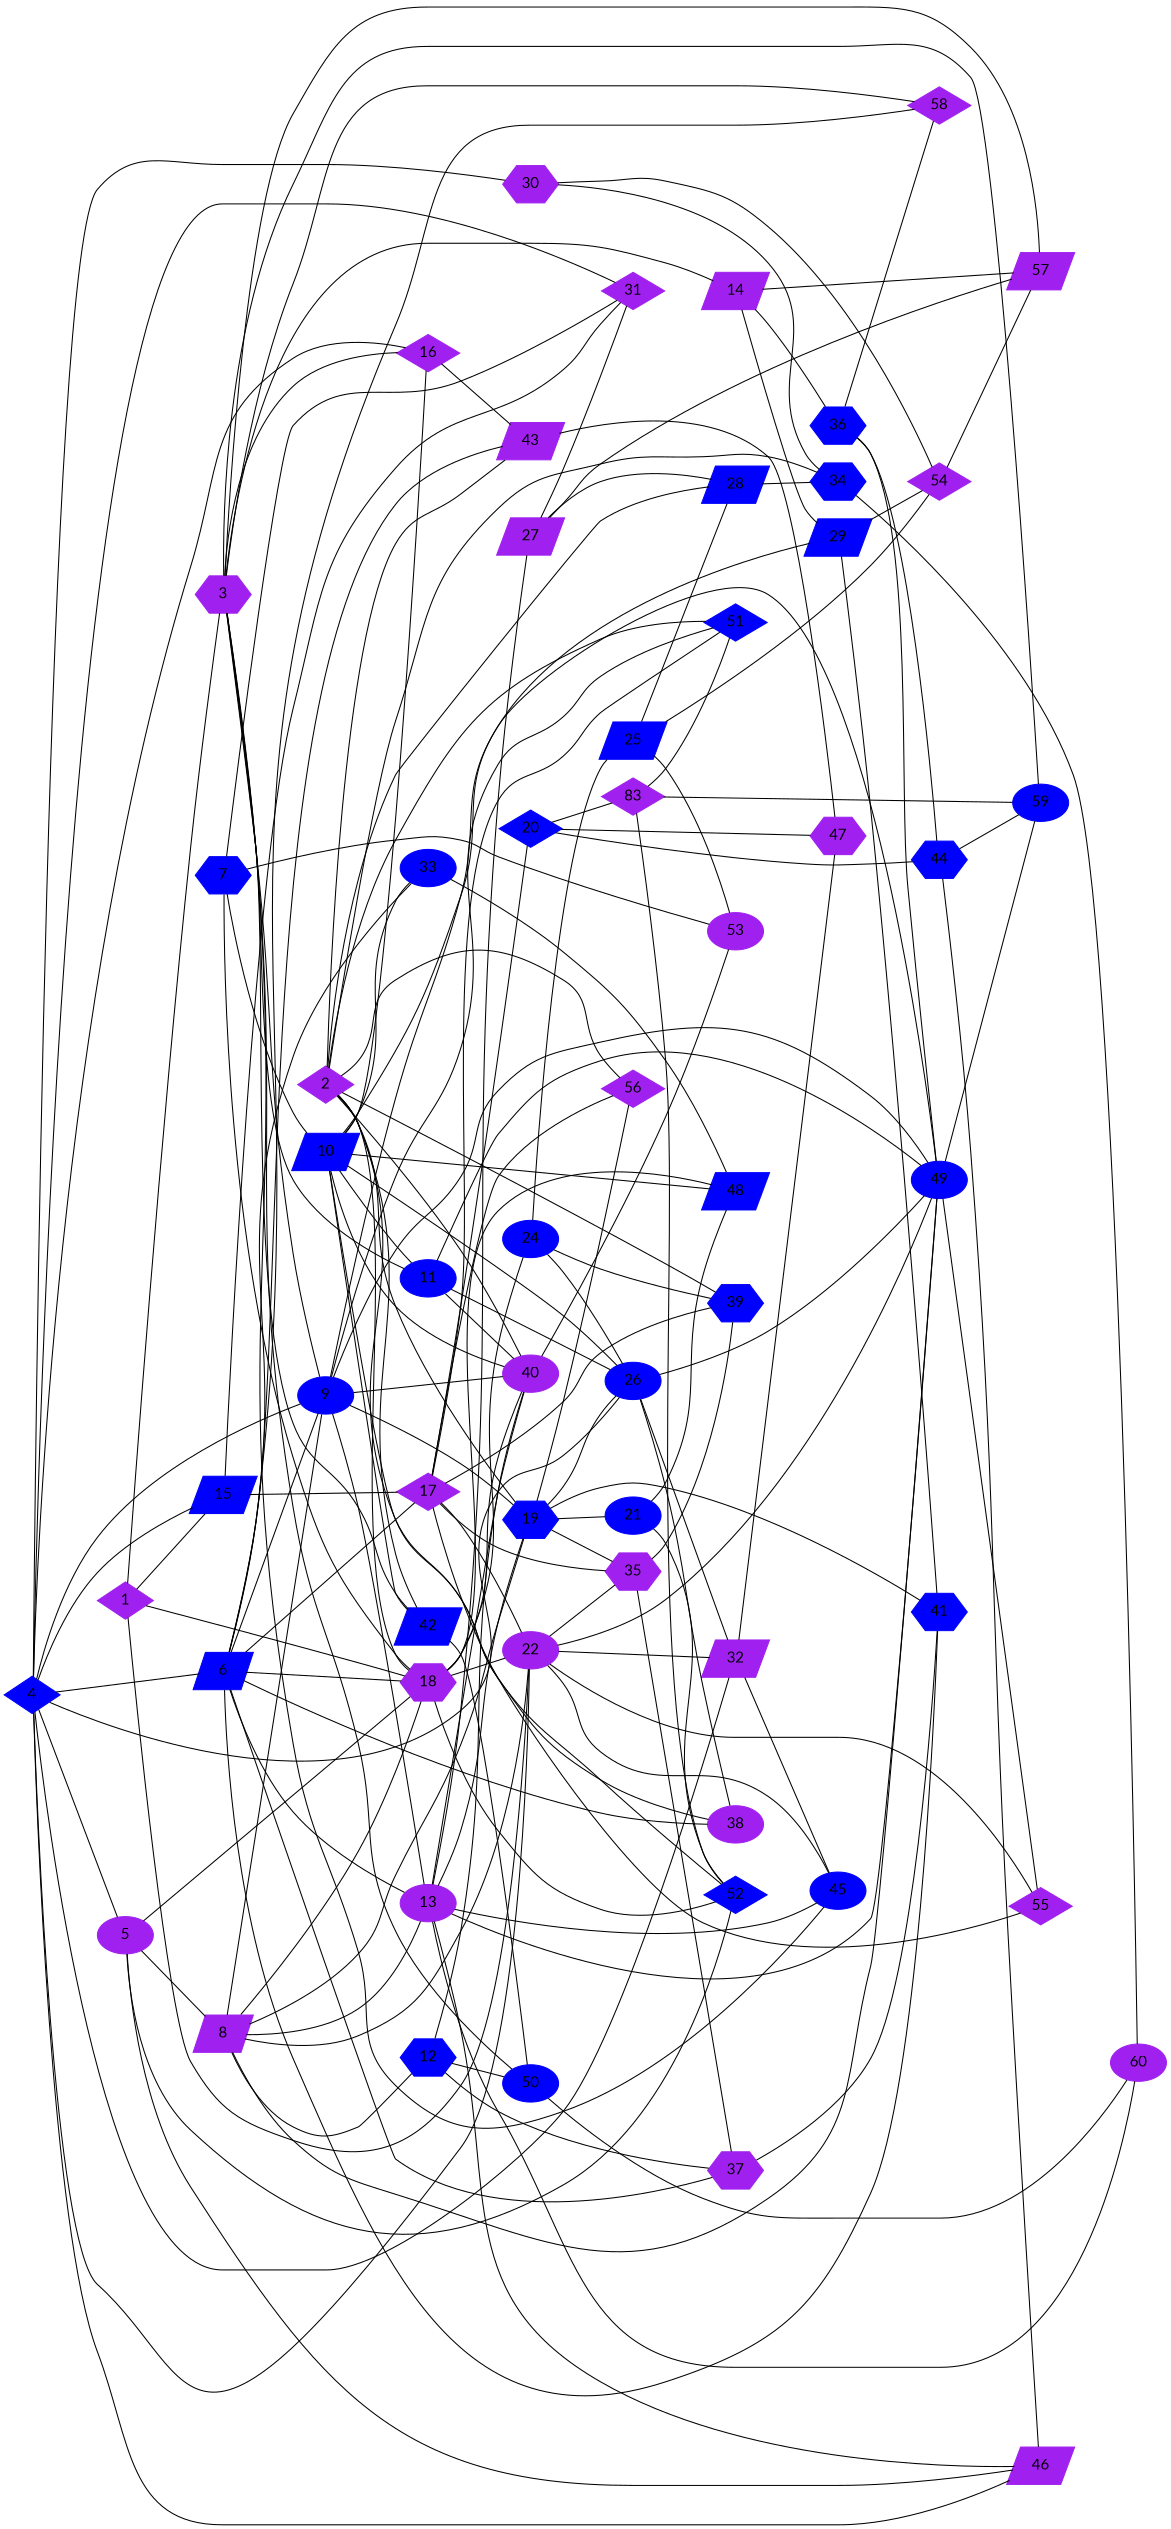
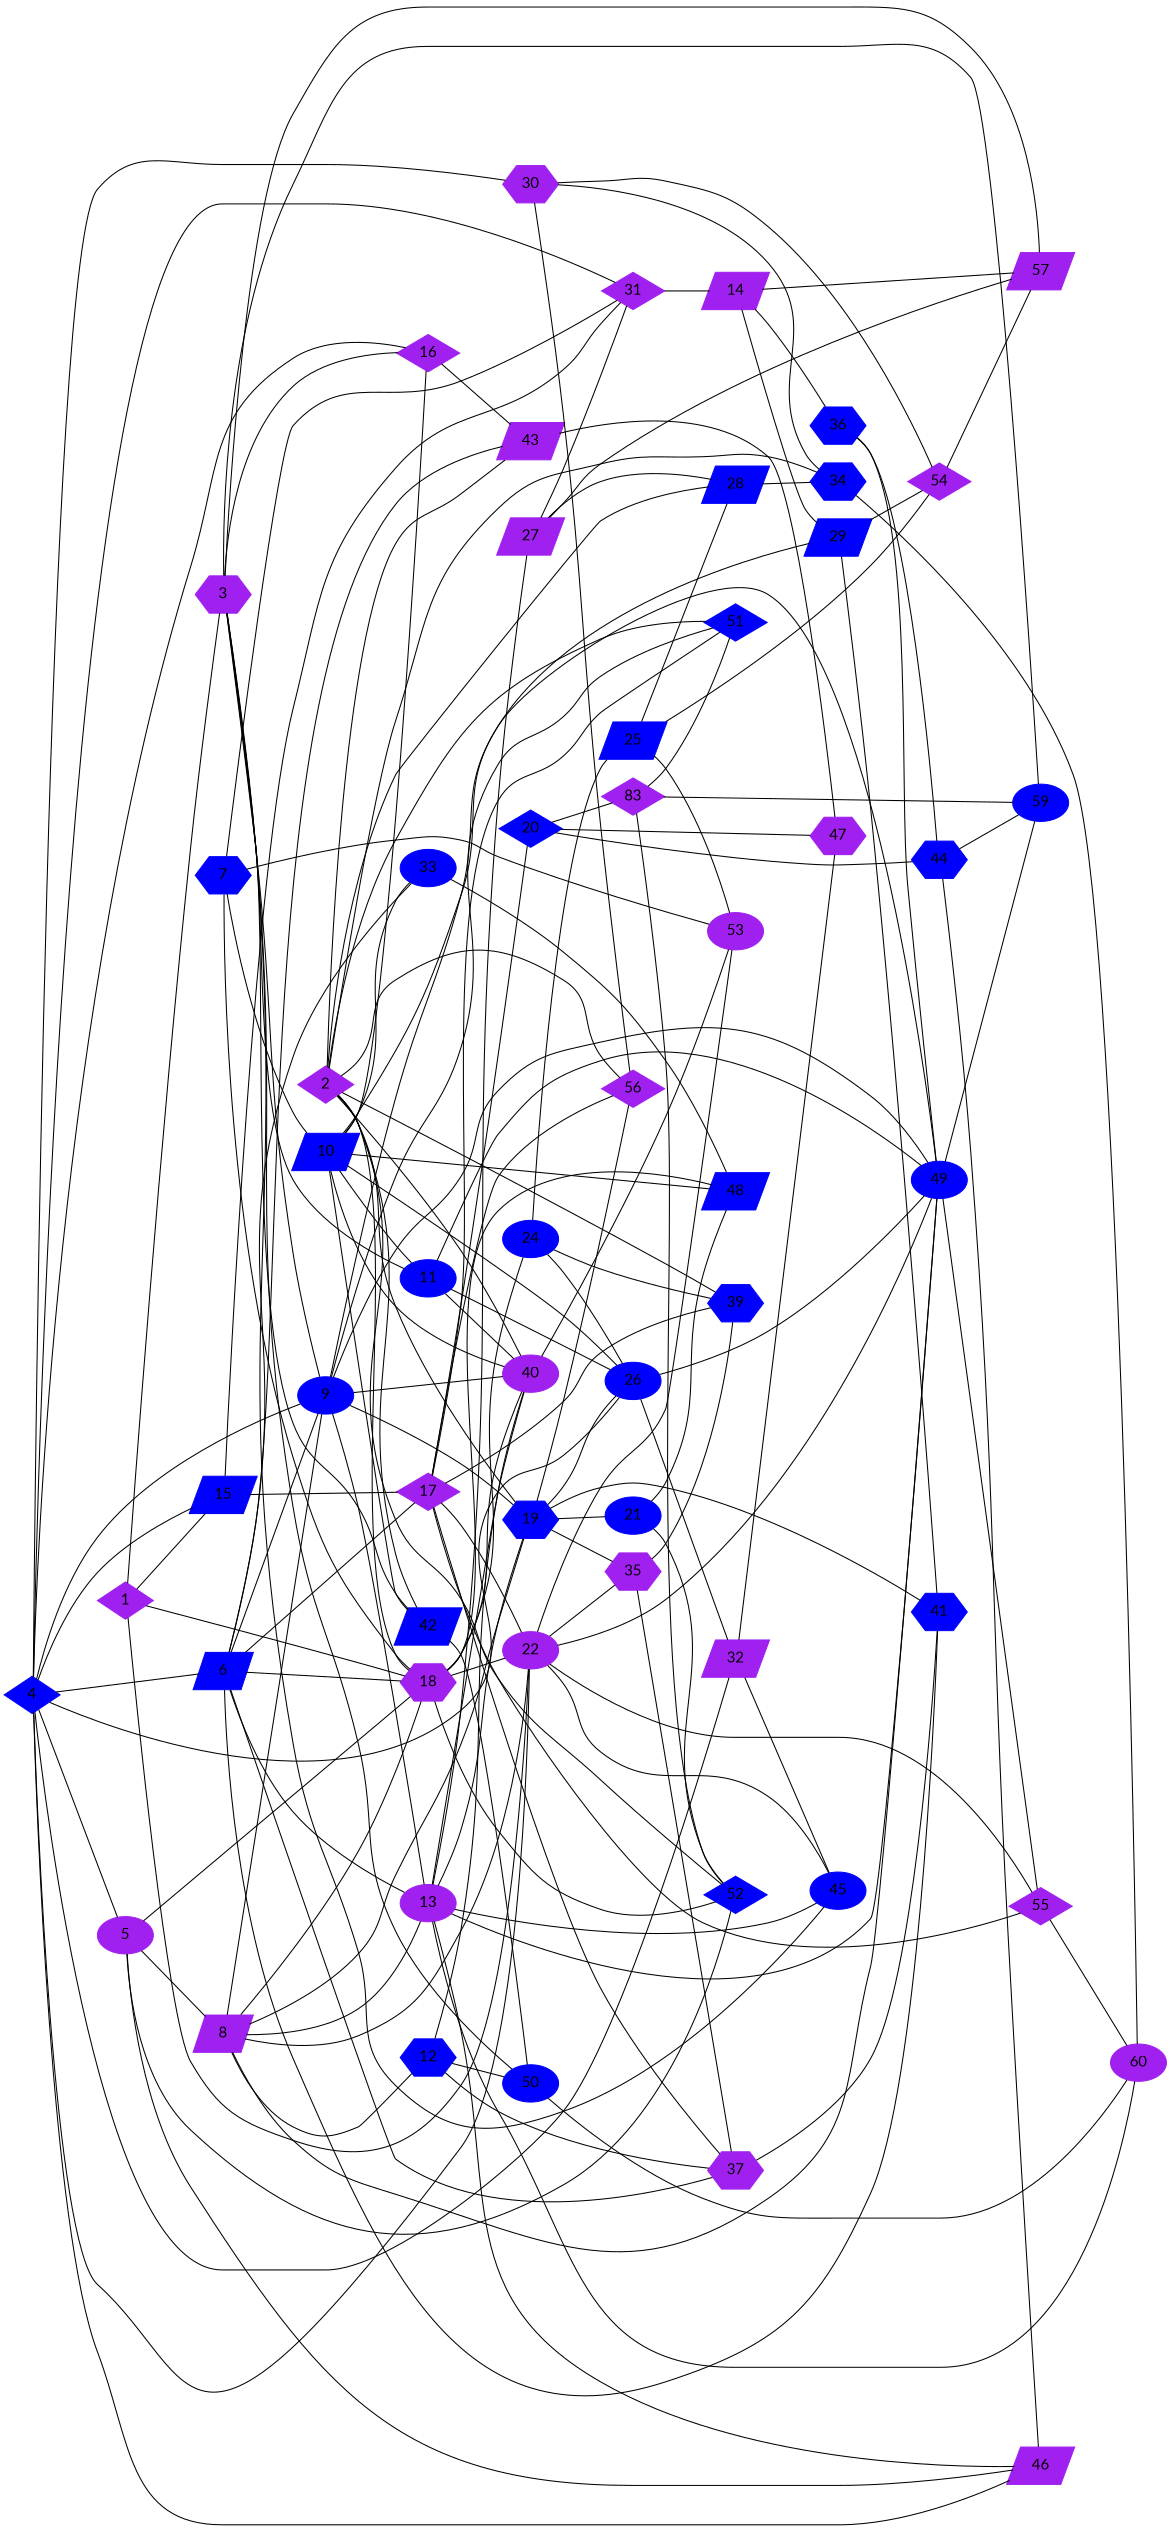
node "58": removed
edge "14" -- "3": now "14" -- "31"
edge "30" -- "56": added
edge "17" -- "35": now "17" -- "37"
edge "22" -- "32": now "22" -- "53"
node "38": removed
edge "55" -- "60": added
